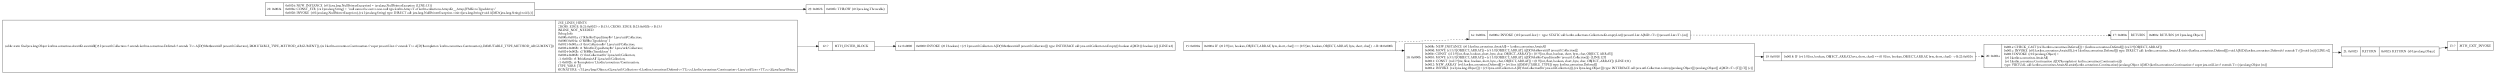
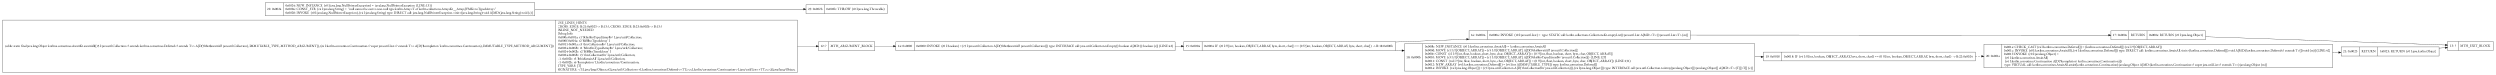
edge "16: 0x0006" -> "17: 0x000a": style dashed -> solid
edge "15: 0x0004" -> "16: 0x0006": style dashed -> solid
edge "17: 0x000a" -> "13: ?": added
node "12: ?": text "MTH_ENTER_BLOCK" -> "MTH_ARGUMENT_BLOCK"
edge "14: 0x0000" -> "15: 0x0004": added
node "13: ?": text "MTH_EXIT_INVOKE" -> "MTH_EXIT_BLOCK"
node "21: 0x0023": text "0x0023: RETURN  (r0 I:java.lang.Object)" -> "0x0023: RETURN  (r0 I:java.kotlin.Object)"
